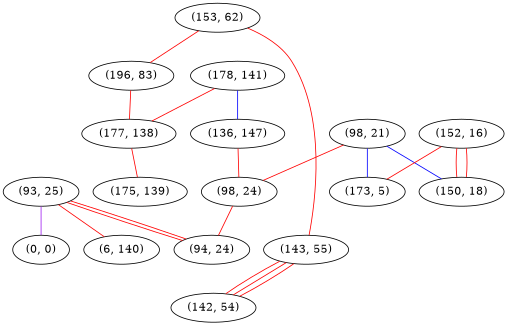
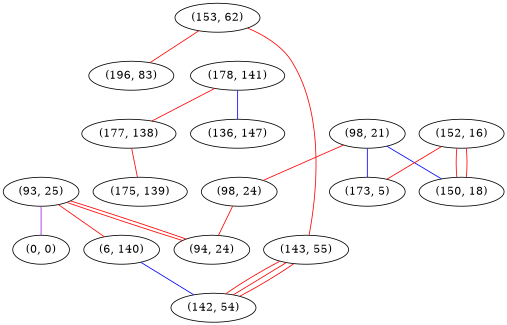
edge "(196, 83)" -- "(177, 138)": removed
edge "(136, 147)" -- "(98, 24)": removed
edge "(6, 140)" -- "(142, 54)": added
